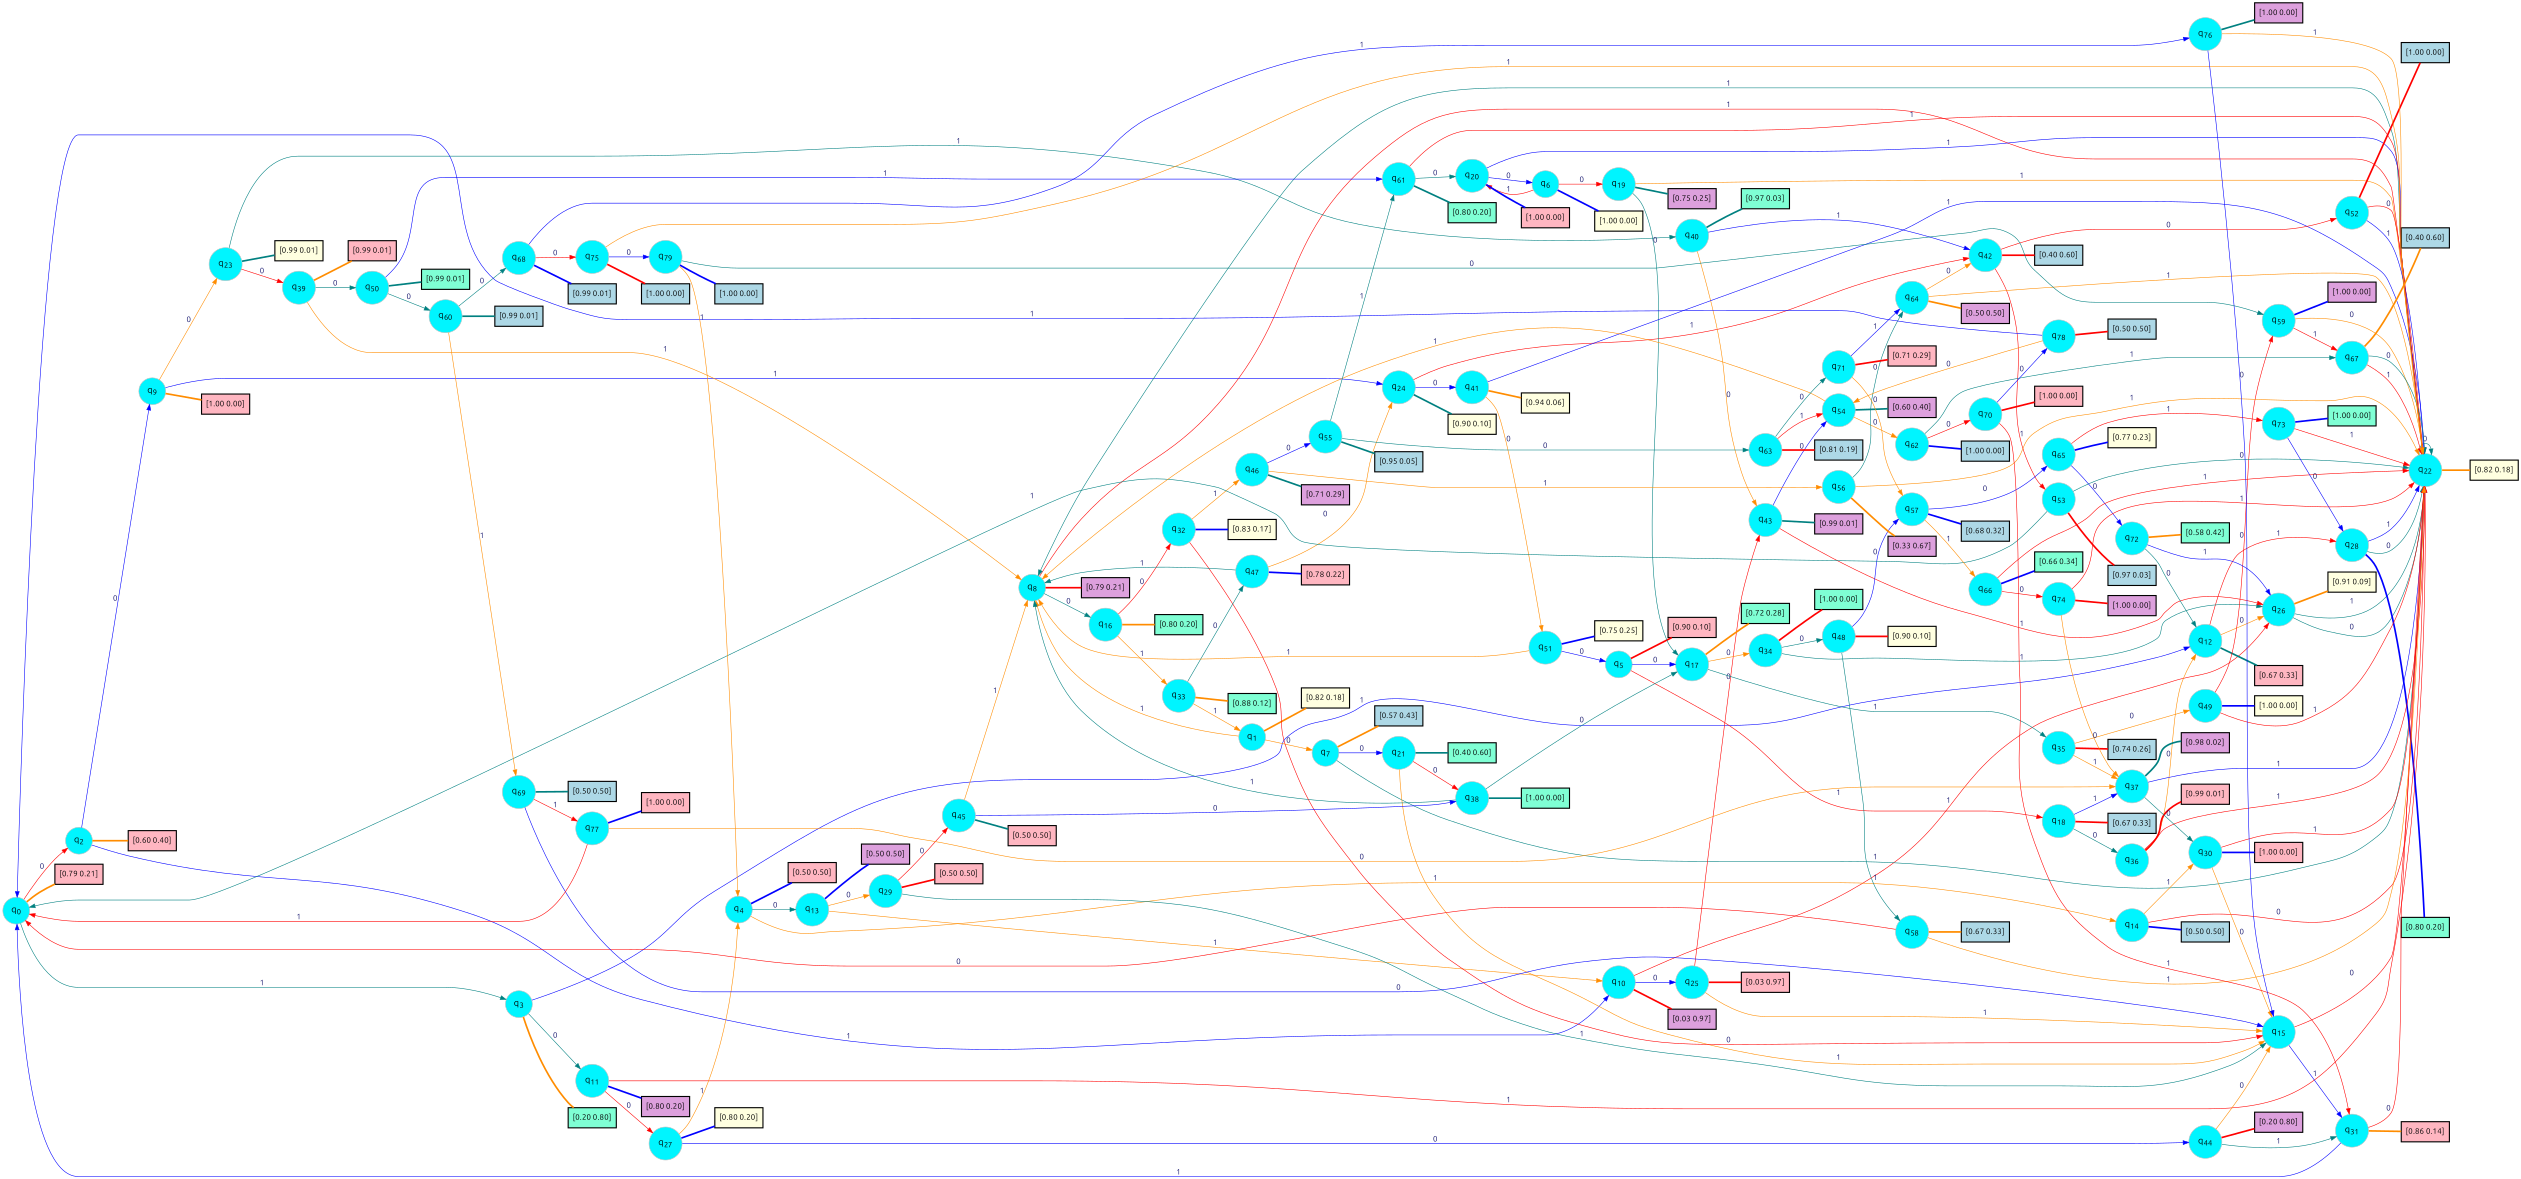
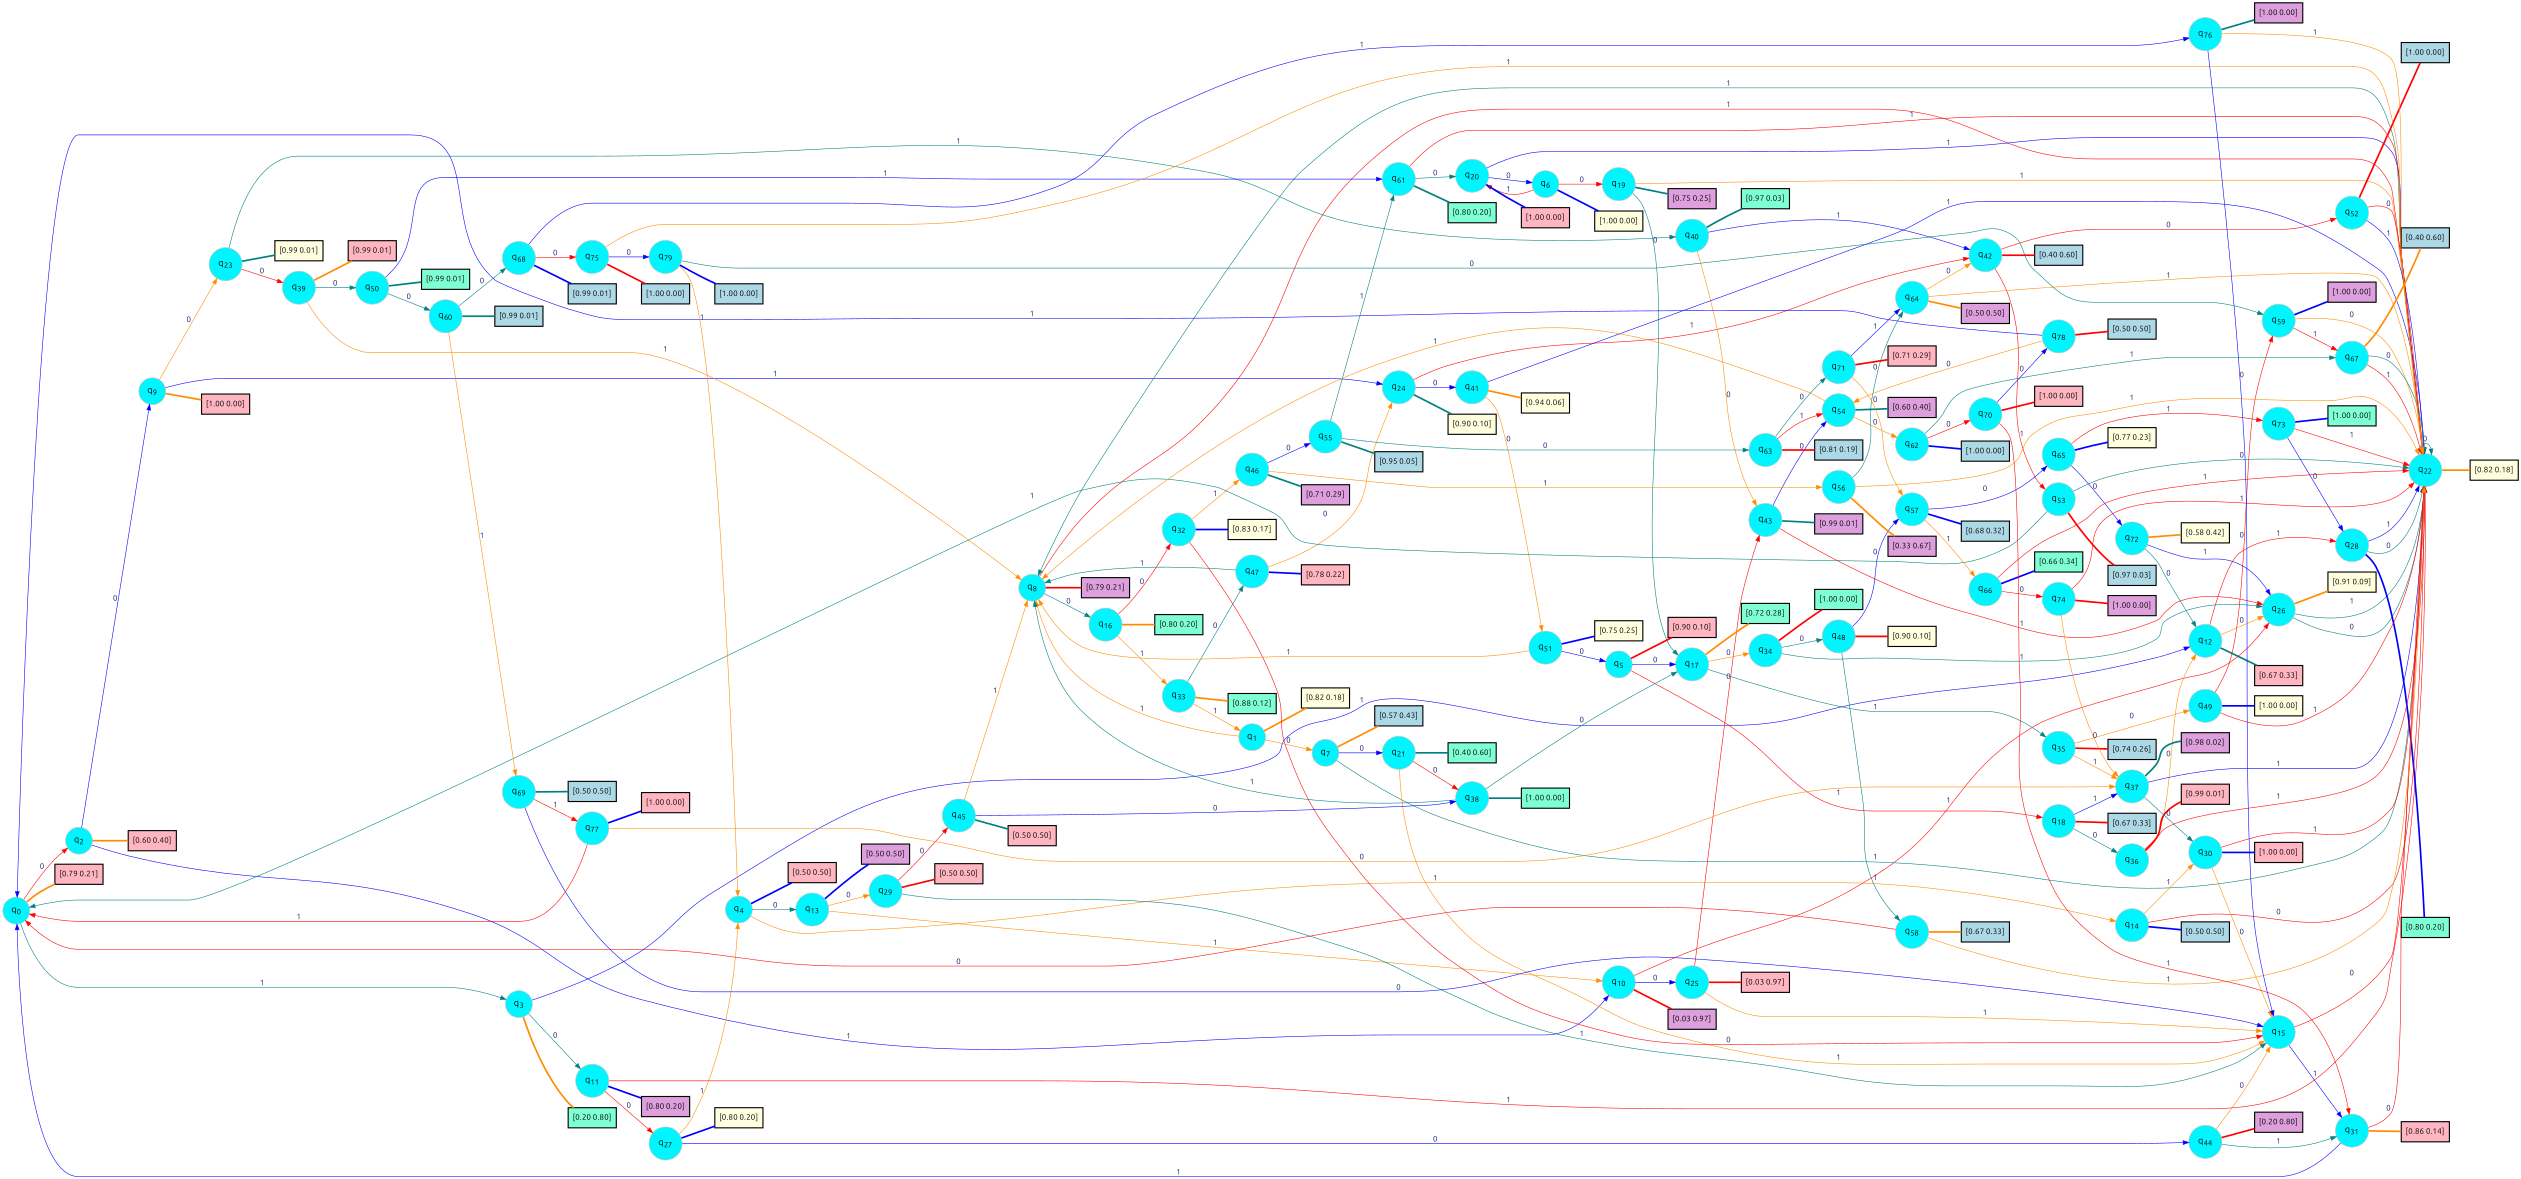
node "[0.58 0.42]": fillcolor aquamarine -> lightyellow
